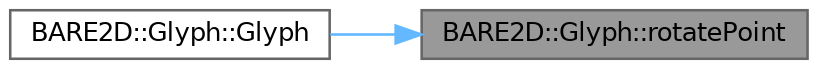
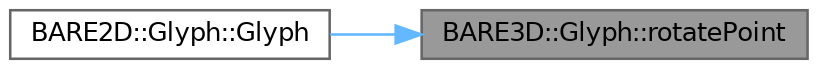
node "BARE2D::Glyph::rotatePoint": label "BARE2D::Glyph::rotatePoint" -> "BARE3D::Glyph::rotatePoint"
